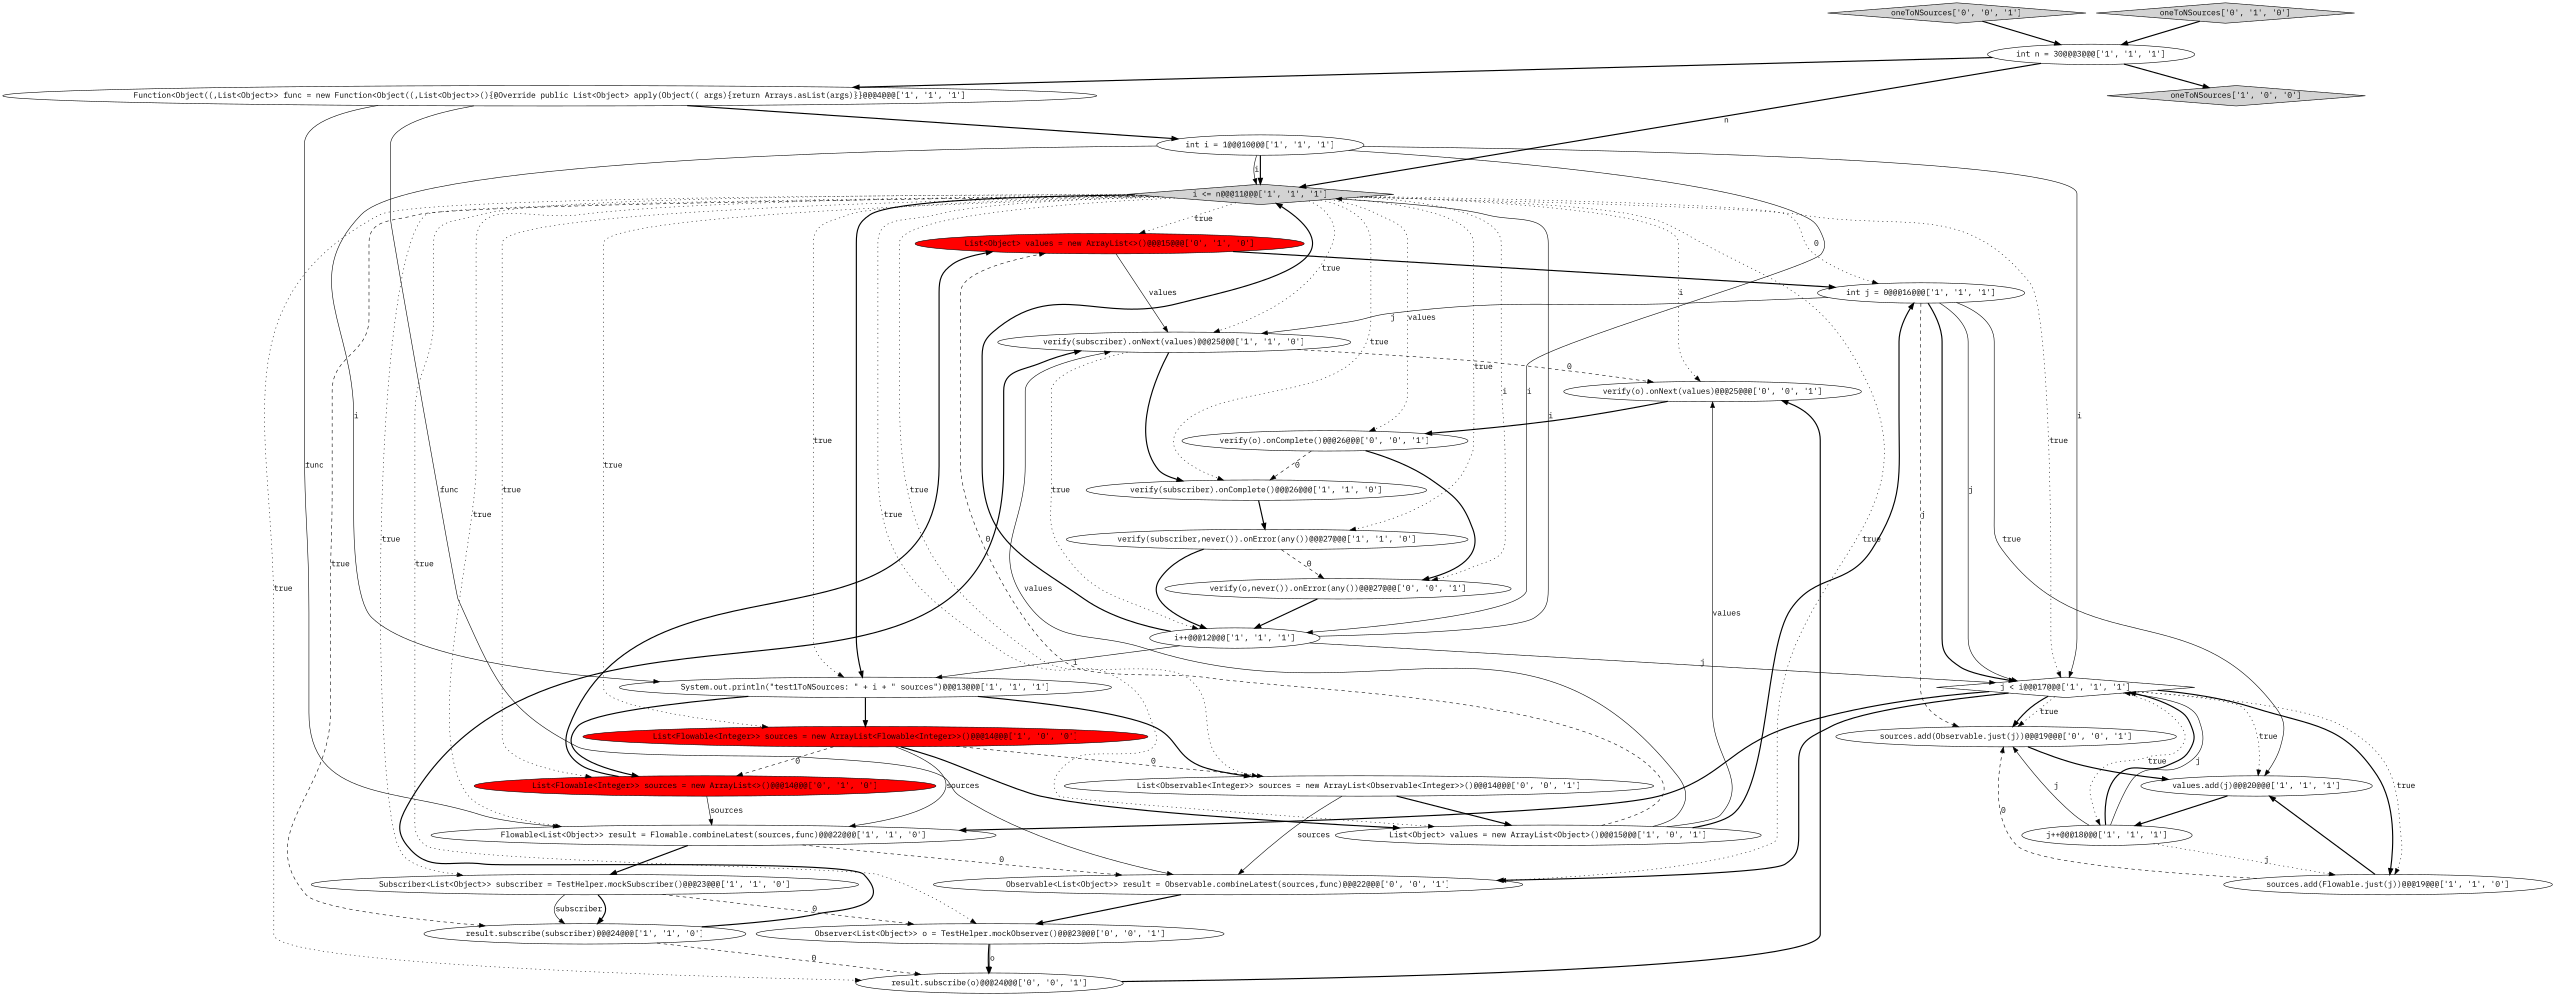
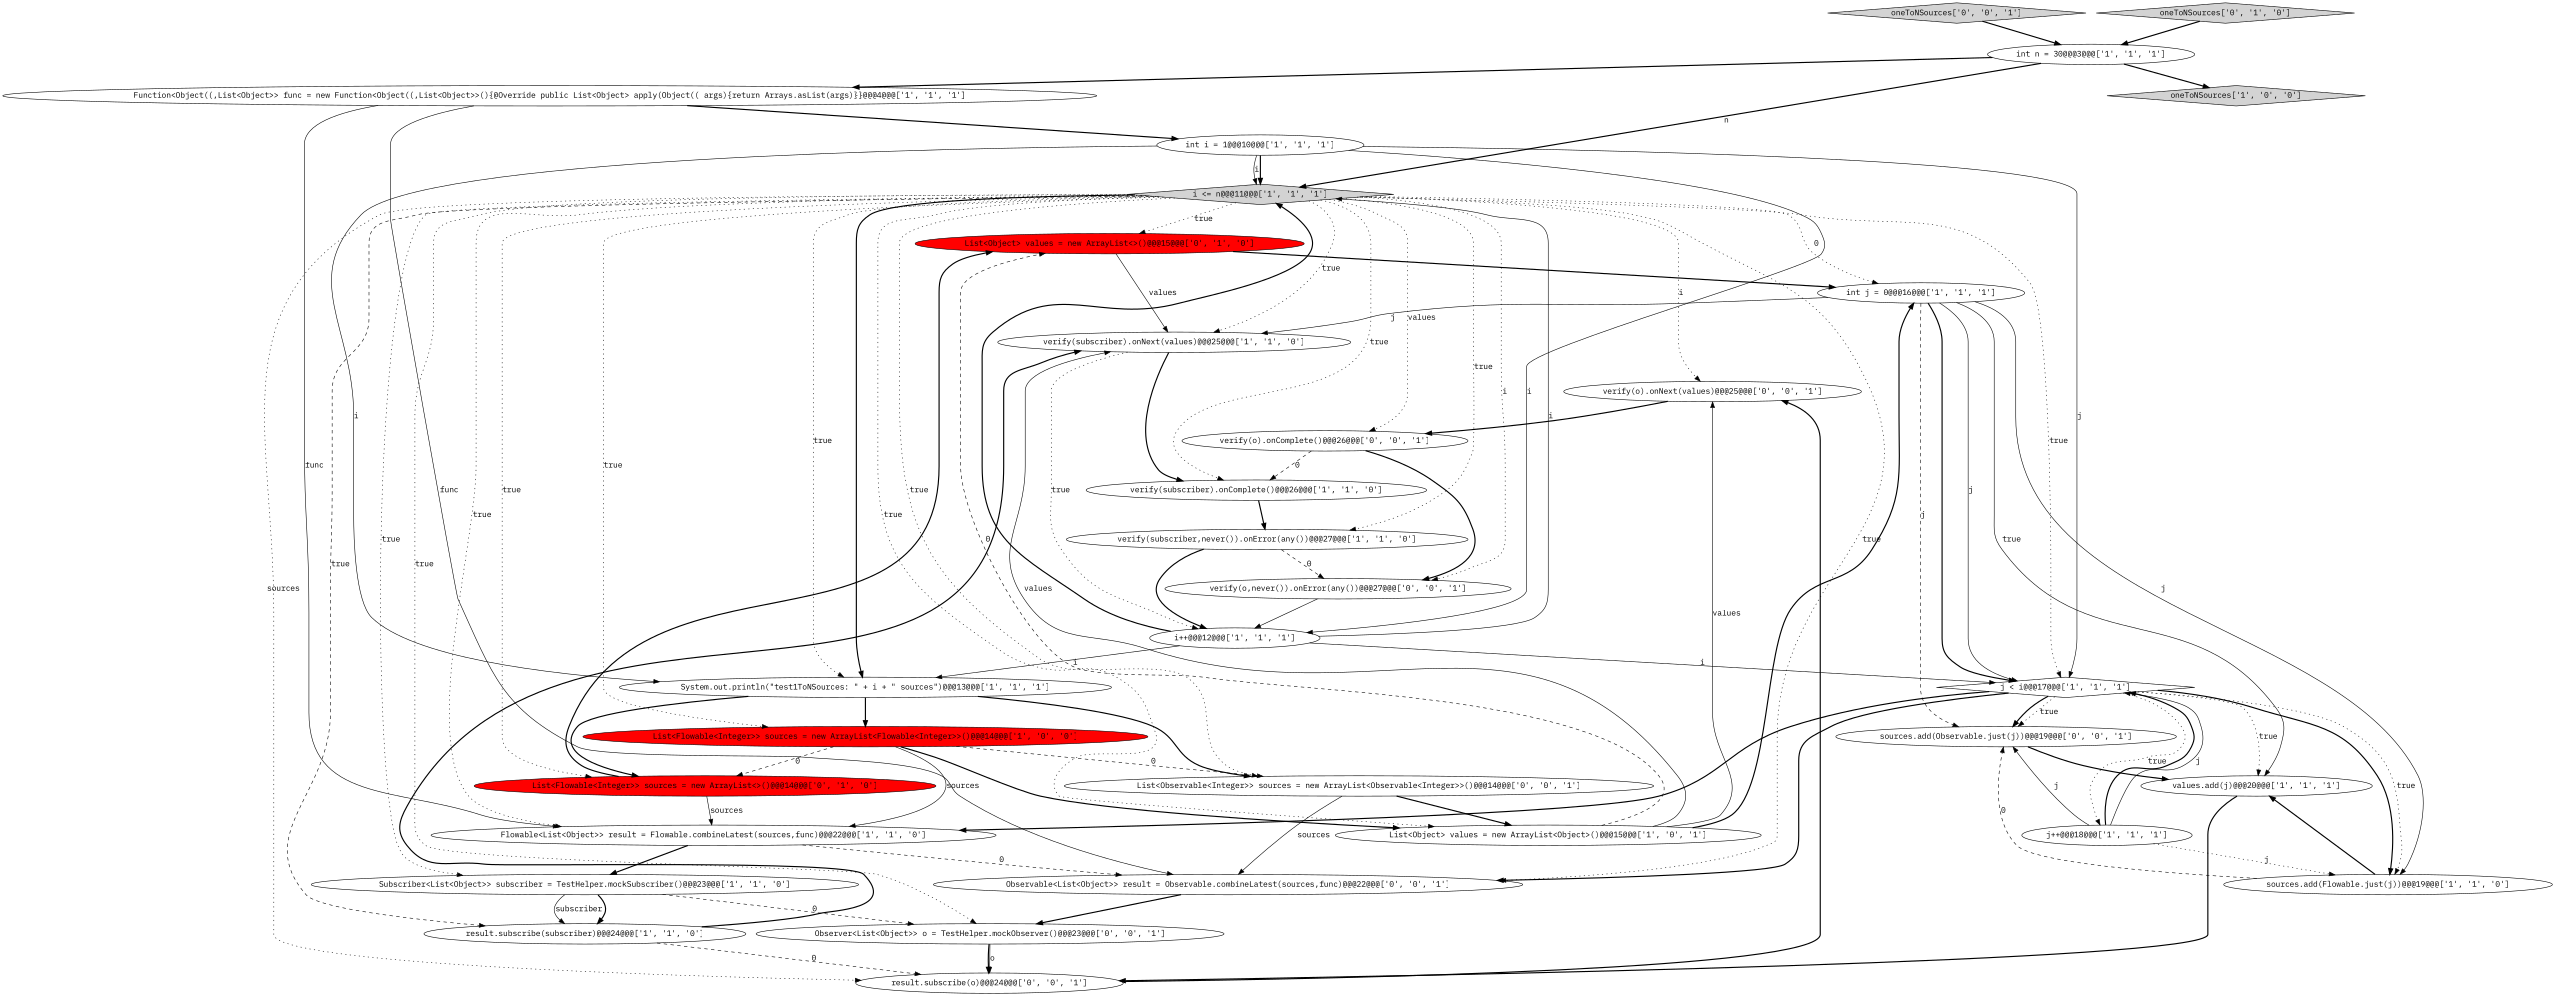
edge "verify(subscriber).onNext(values)@@@25@@@['1', '1', '0']" -> "verify(o).onNext(values)@@@25@@@['0', '0', '1']": removed, label "0"
edge "int i = 1@@@10@@@['1', '1', '1']" -> "j < i@@@17@@@['1', '1', '1']": label "i" -> "j"
edge "i <= n@@@11@@@['1', '1', '1']" -> "result.subscribe(o)@@@24@@@['0', '0', '1']": label "true" -> "sources"
edge "int j = 0@@@16@@@['1', '1', '1']" -> "sources.add(Flowable.just(j))@@@19@@@['1', '1', '0']": added, label "j"
edge "verify(o,never()).onError(any())@@@27@@@['0', '0', '1']" -> "i++@@@12@@@['1', '1', '1']": style bold -> solid
edge "i++@@@12@@@['1', '1', '1']" -> "j < i@@@17@@@['1', '1', '1']": label "j" -> "i"
edge "values.add(j)@@@20@@@['1', '1', '1']" -> "j++@@@18@@@['1', '1', '1']": now "values.add(j)@@@20@@@['1', '1', '1']" -> "result.subscribe(o)@@@24@@@['0', '0', '1']"
